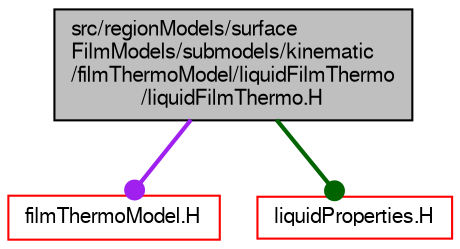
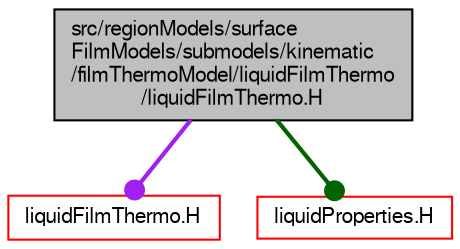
node "filmThermoModel.H": label "filmThermoModel.H" -> "liquidFilmThermo.H"
